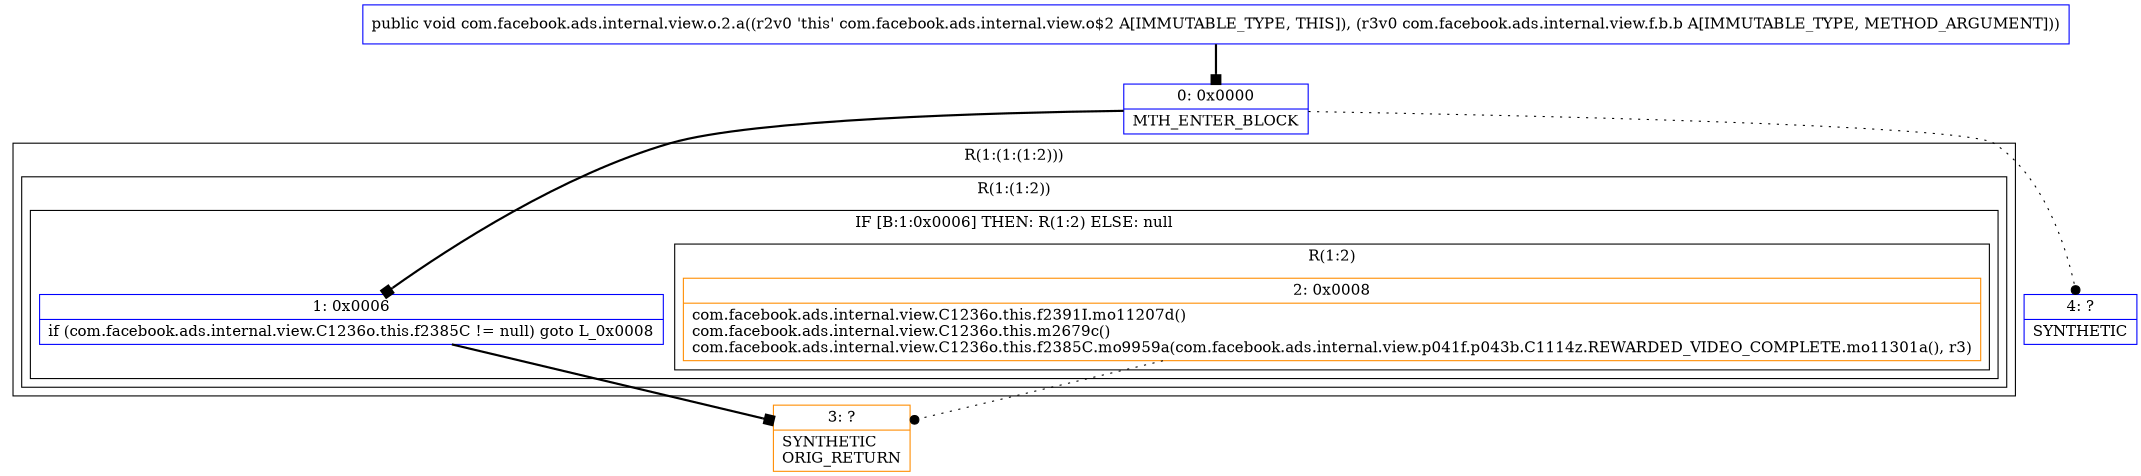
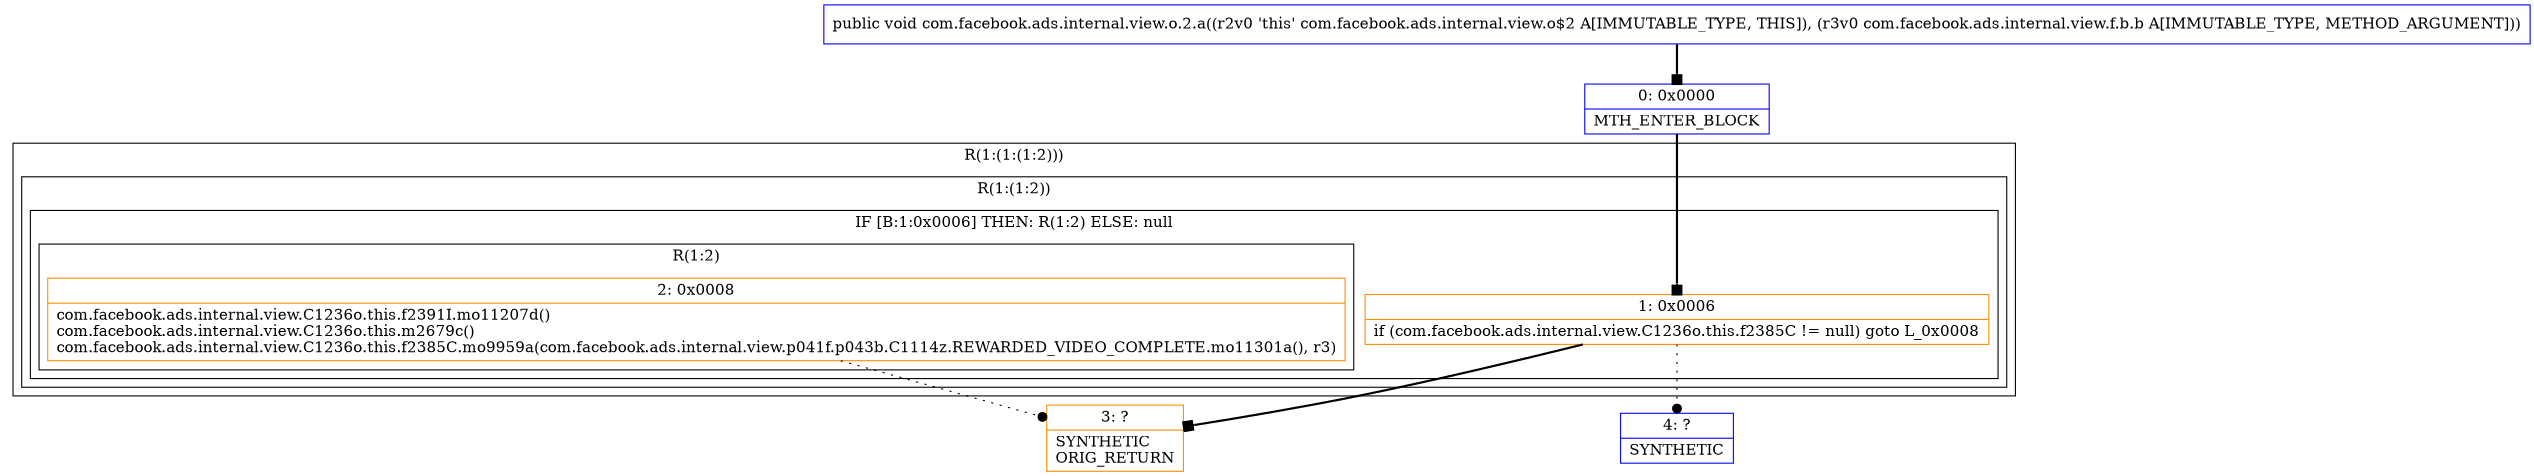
edge "0: 0x0000" -> "4: ?": now "1: 0x0006" -> "4: ?"
node "1: 0x0006": color blue -> darkorange
